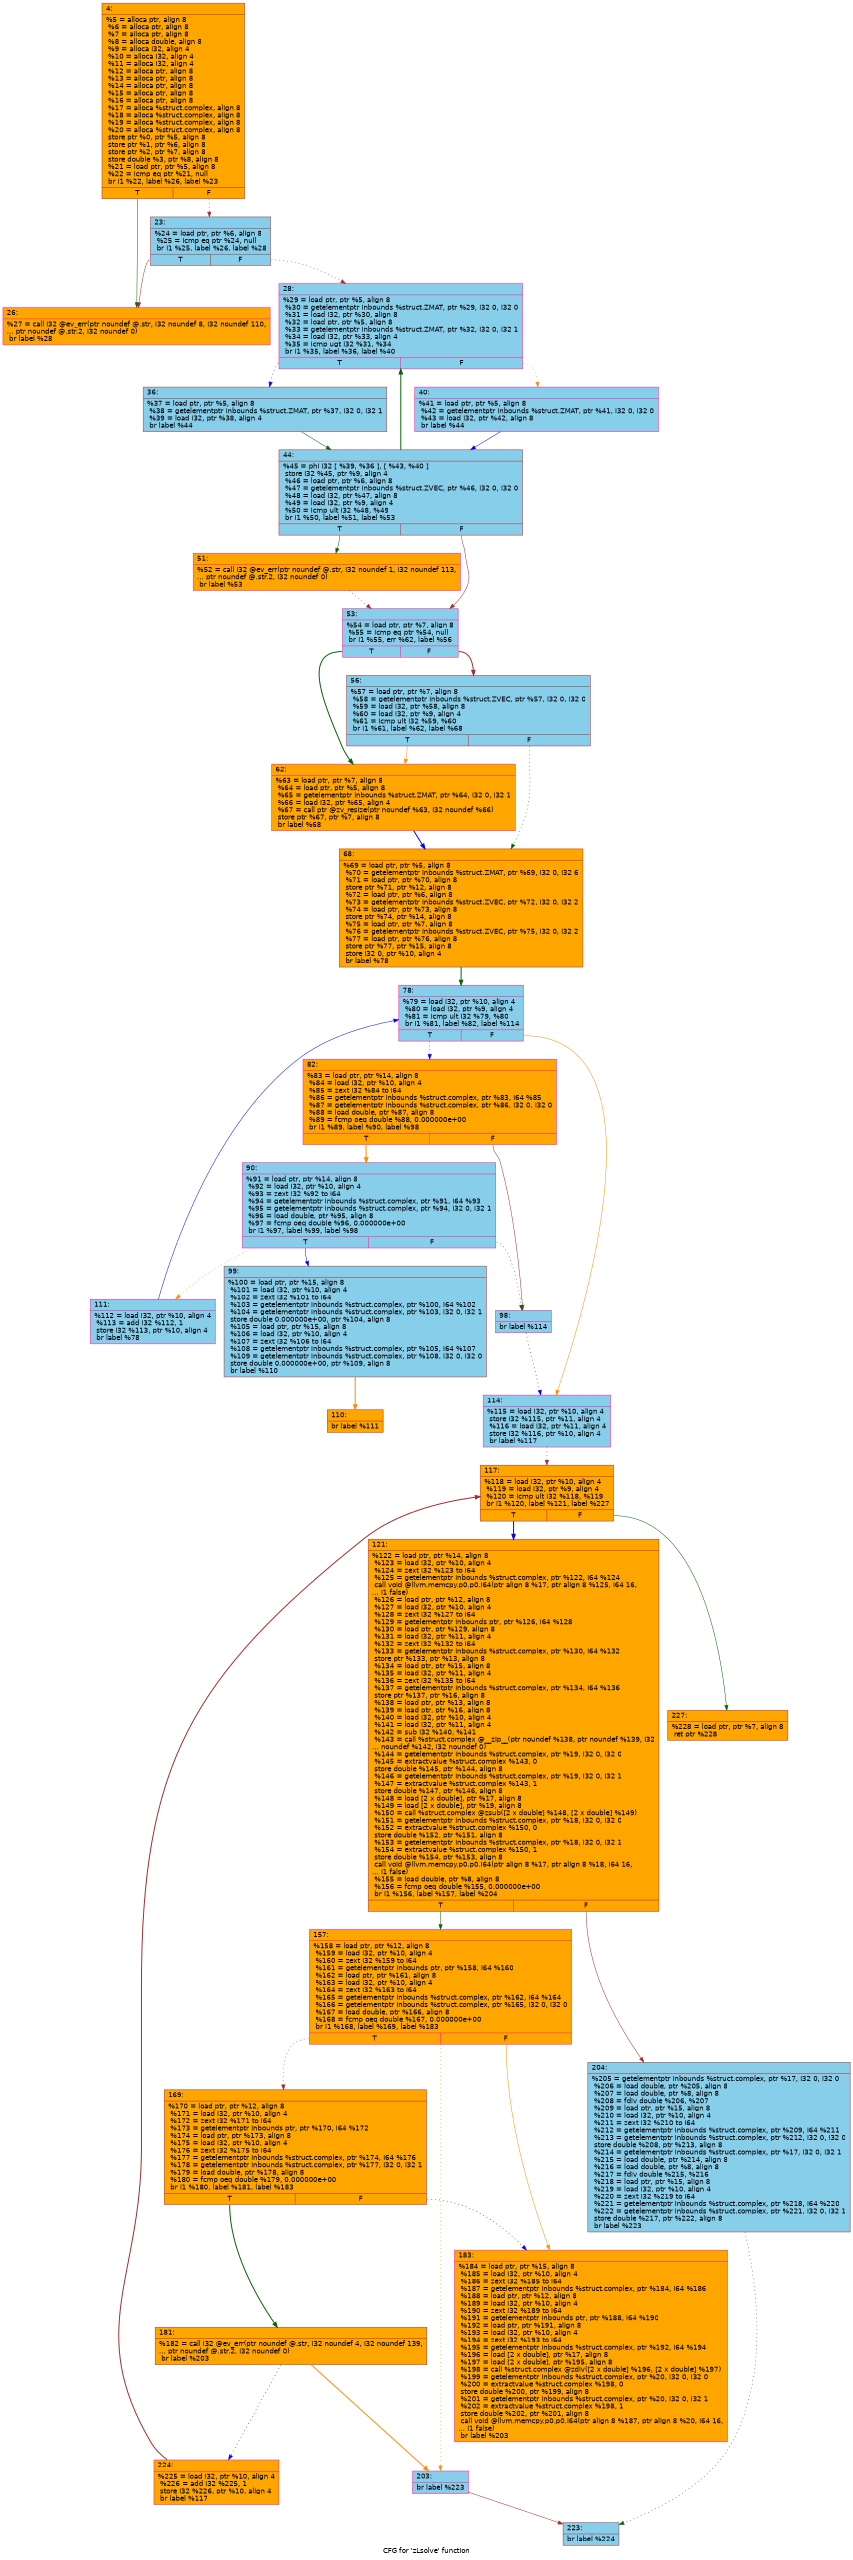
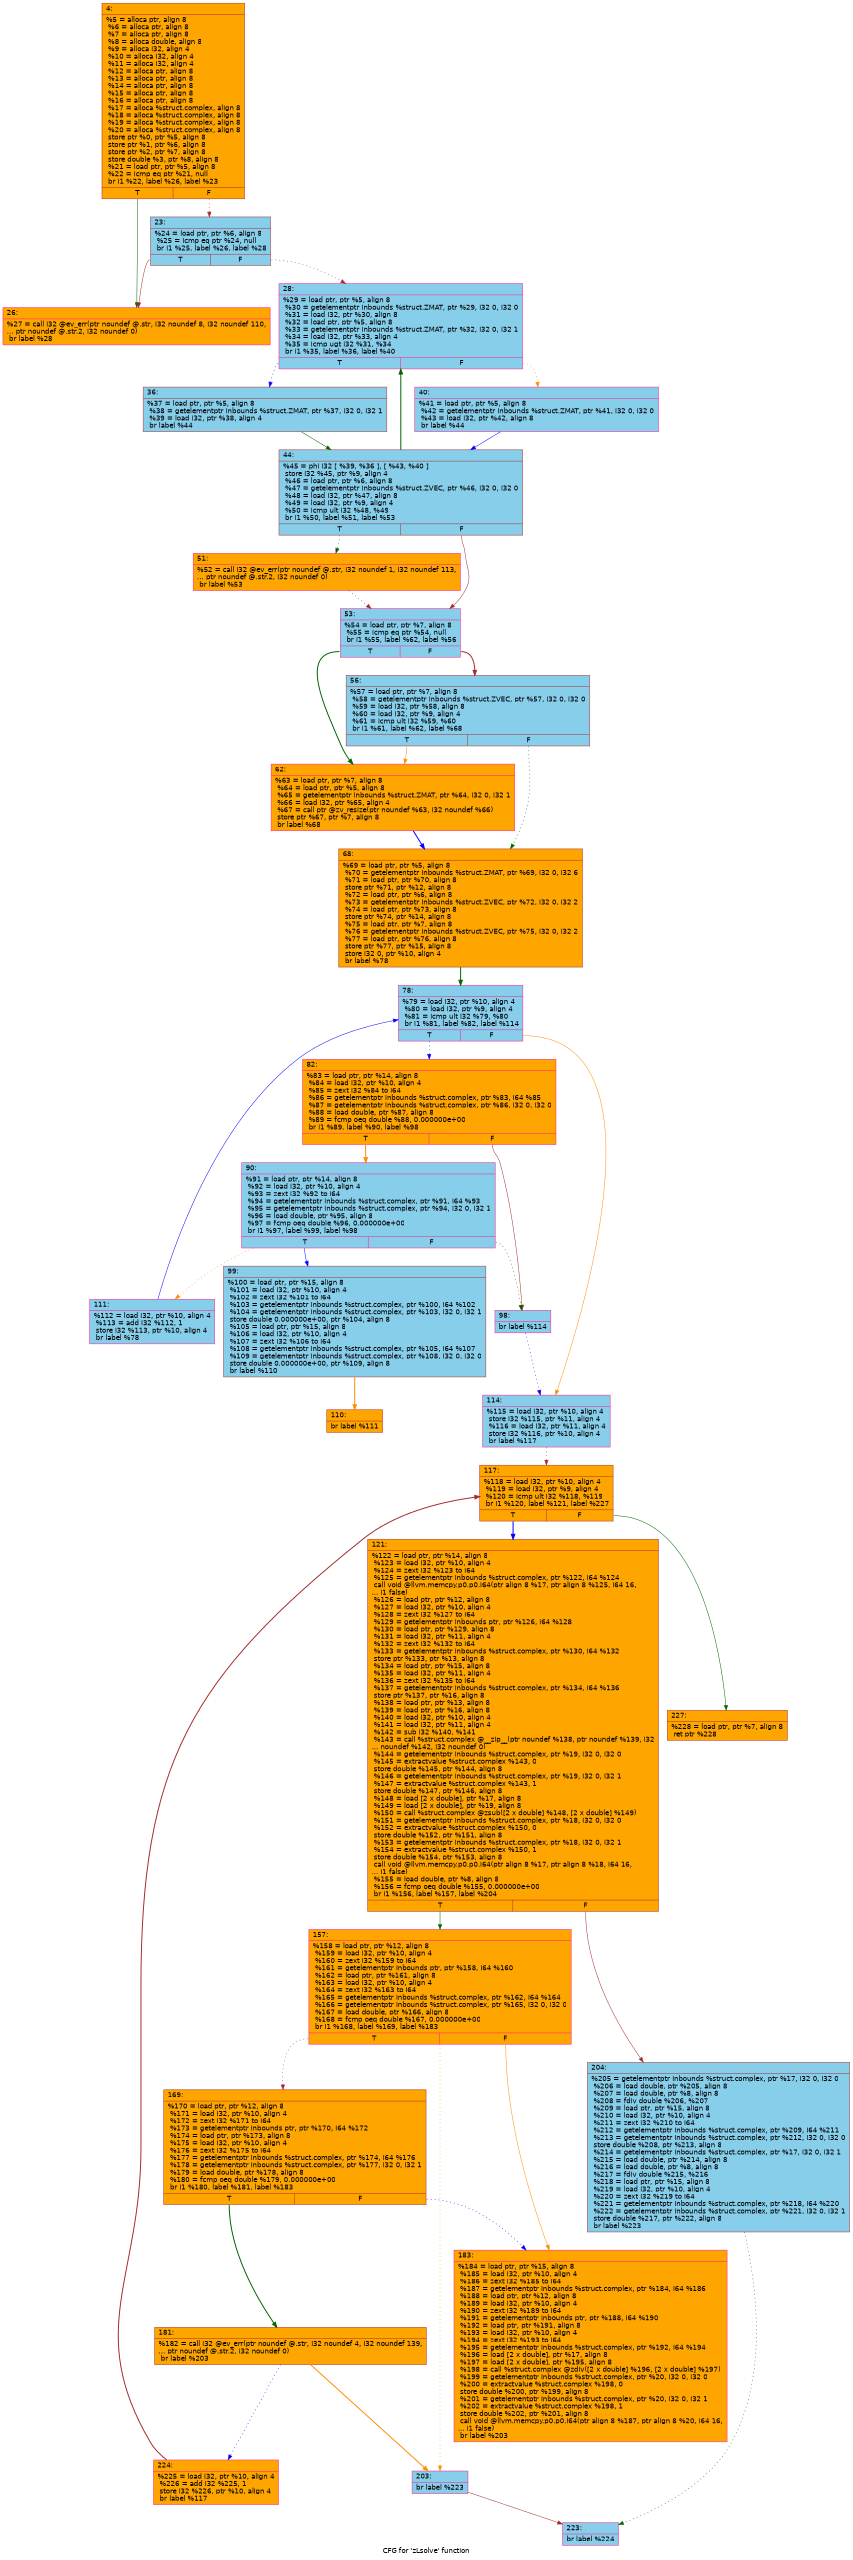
edge "44:" -> "51:": style solid -> dotted
node "53:": text "br i1 %55, err %62, label %56" -> "br i1 %55, label %62, label %56"
node "223:": color brown -> deeppink
